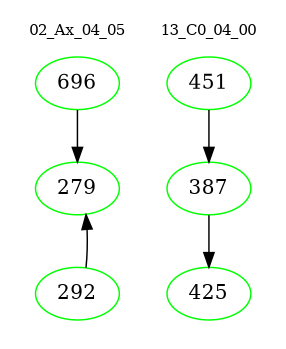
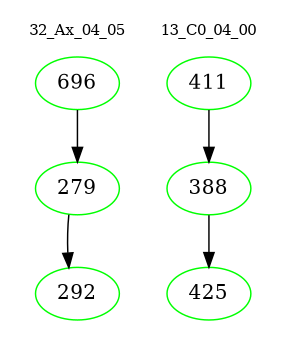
cluster "02_Ax_04_05": label "02_Ax_04_05" -> "32_Ax_04_05"
node "451": label "451" -> "411"
node "387": label "387" -> "388"
edge "292" -> "279": reversed
